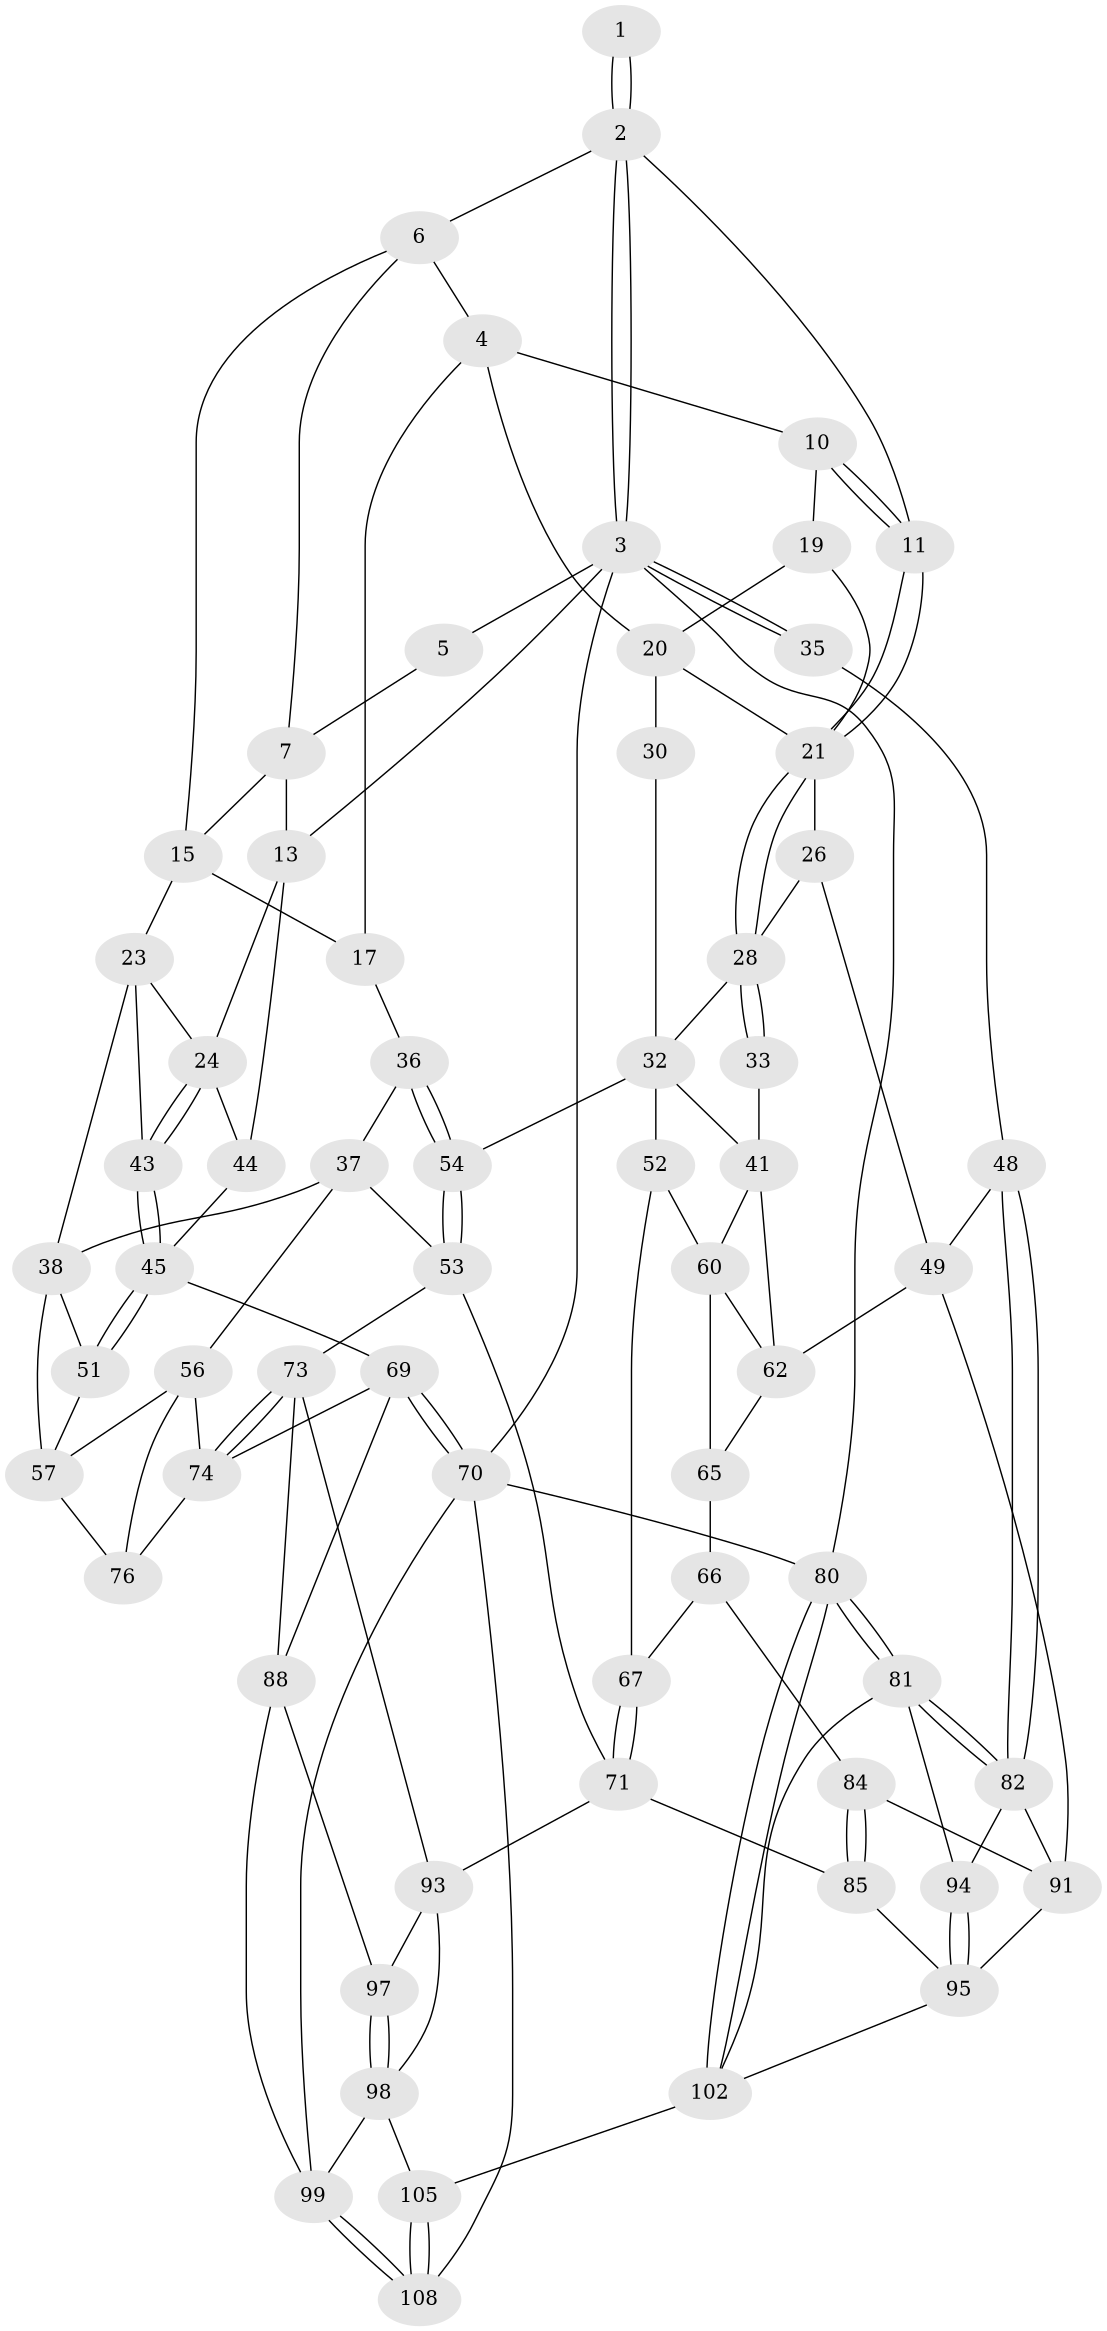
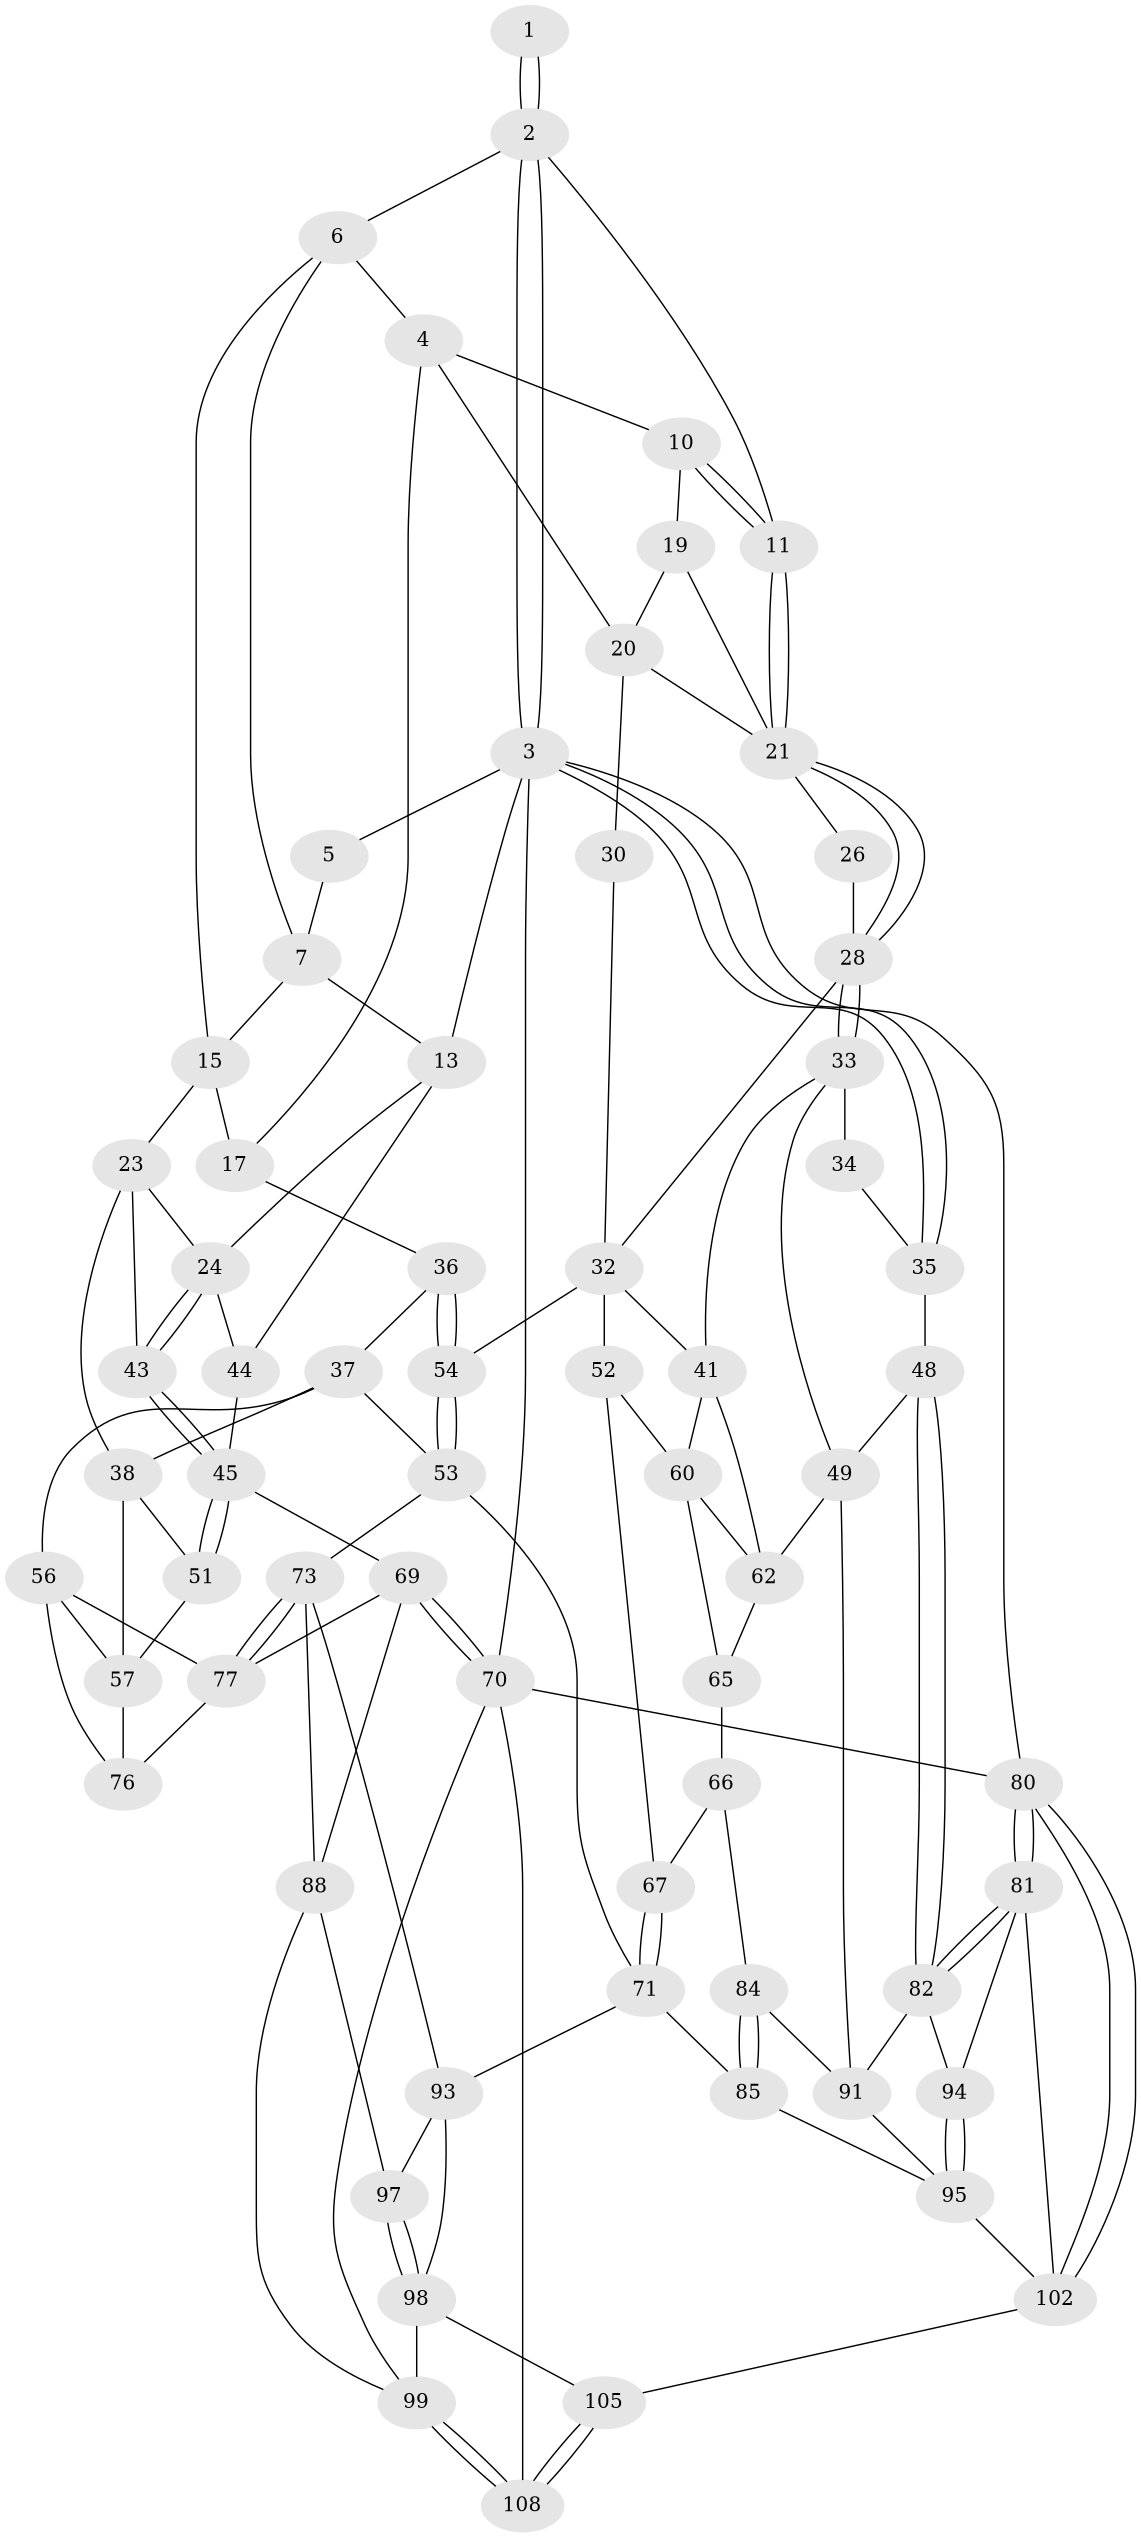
edge "26" -- "49": now "33" -- "49"
node "34": added
node "74": label "74" -> "77"
